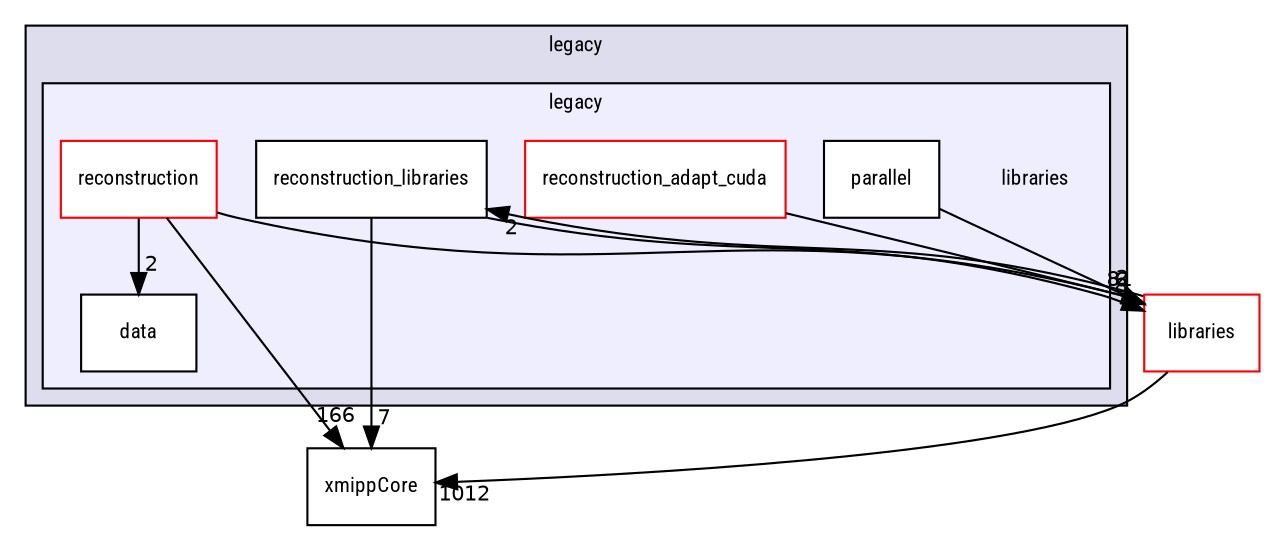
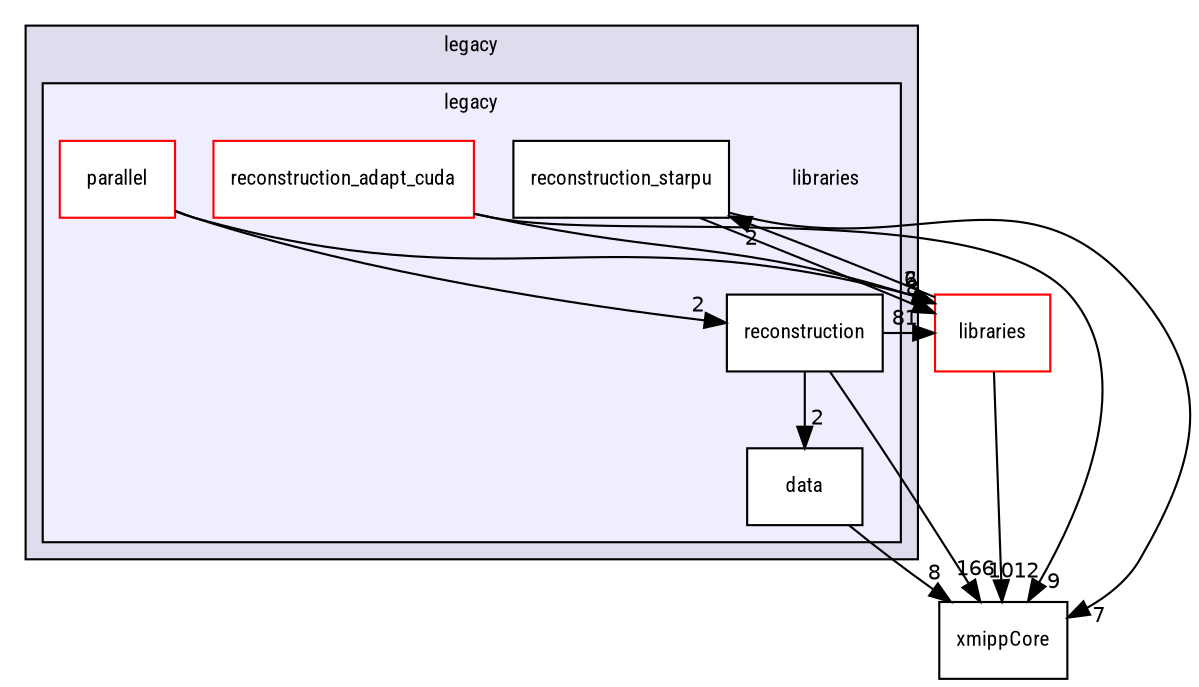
node "reconstruction": color red -> black
node "reconstruction_libraries": label "reconstruction_libraries" -> "reconstruction_starpu"
node "parallel": color black -> red
edge "reconstruction_adapt_cuda" -> "xmippCore": added
edge "parallel" -> "reconstruction": added
edge "data" -> "xmippCore": added
